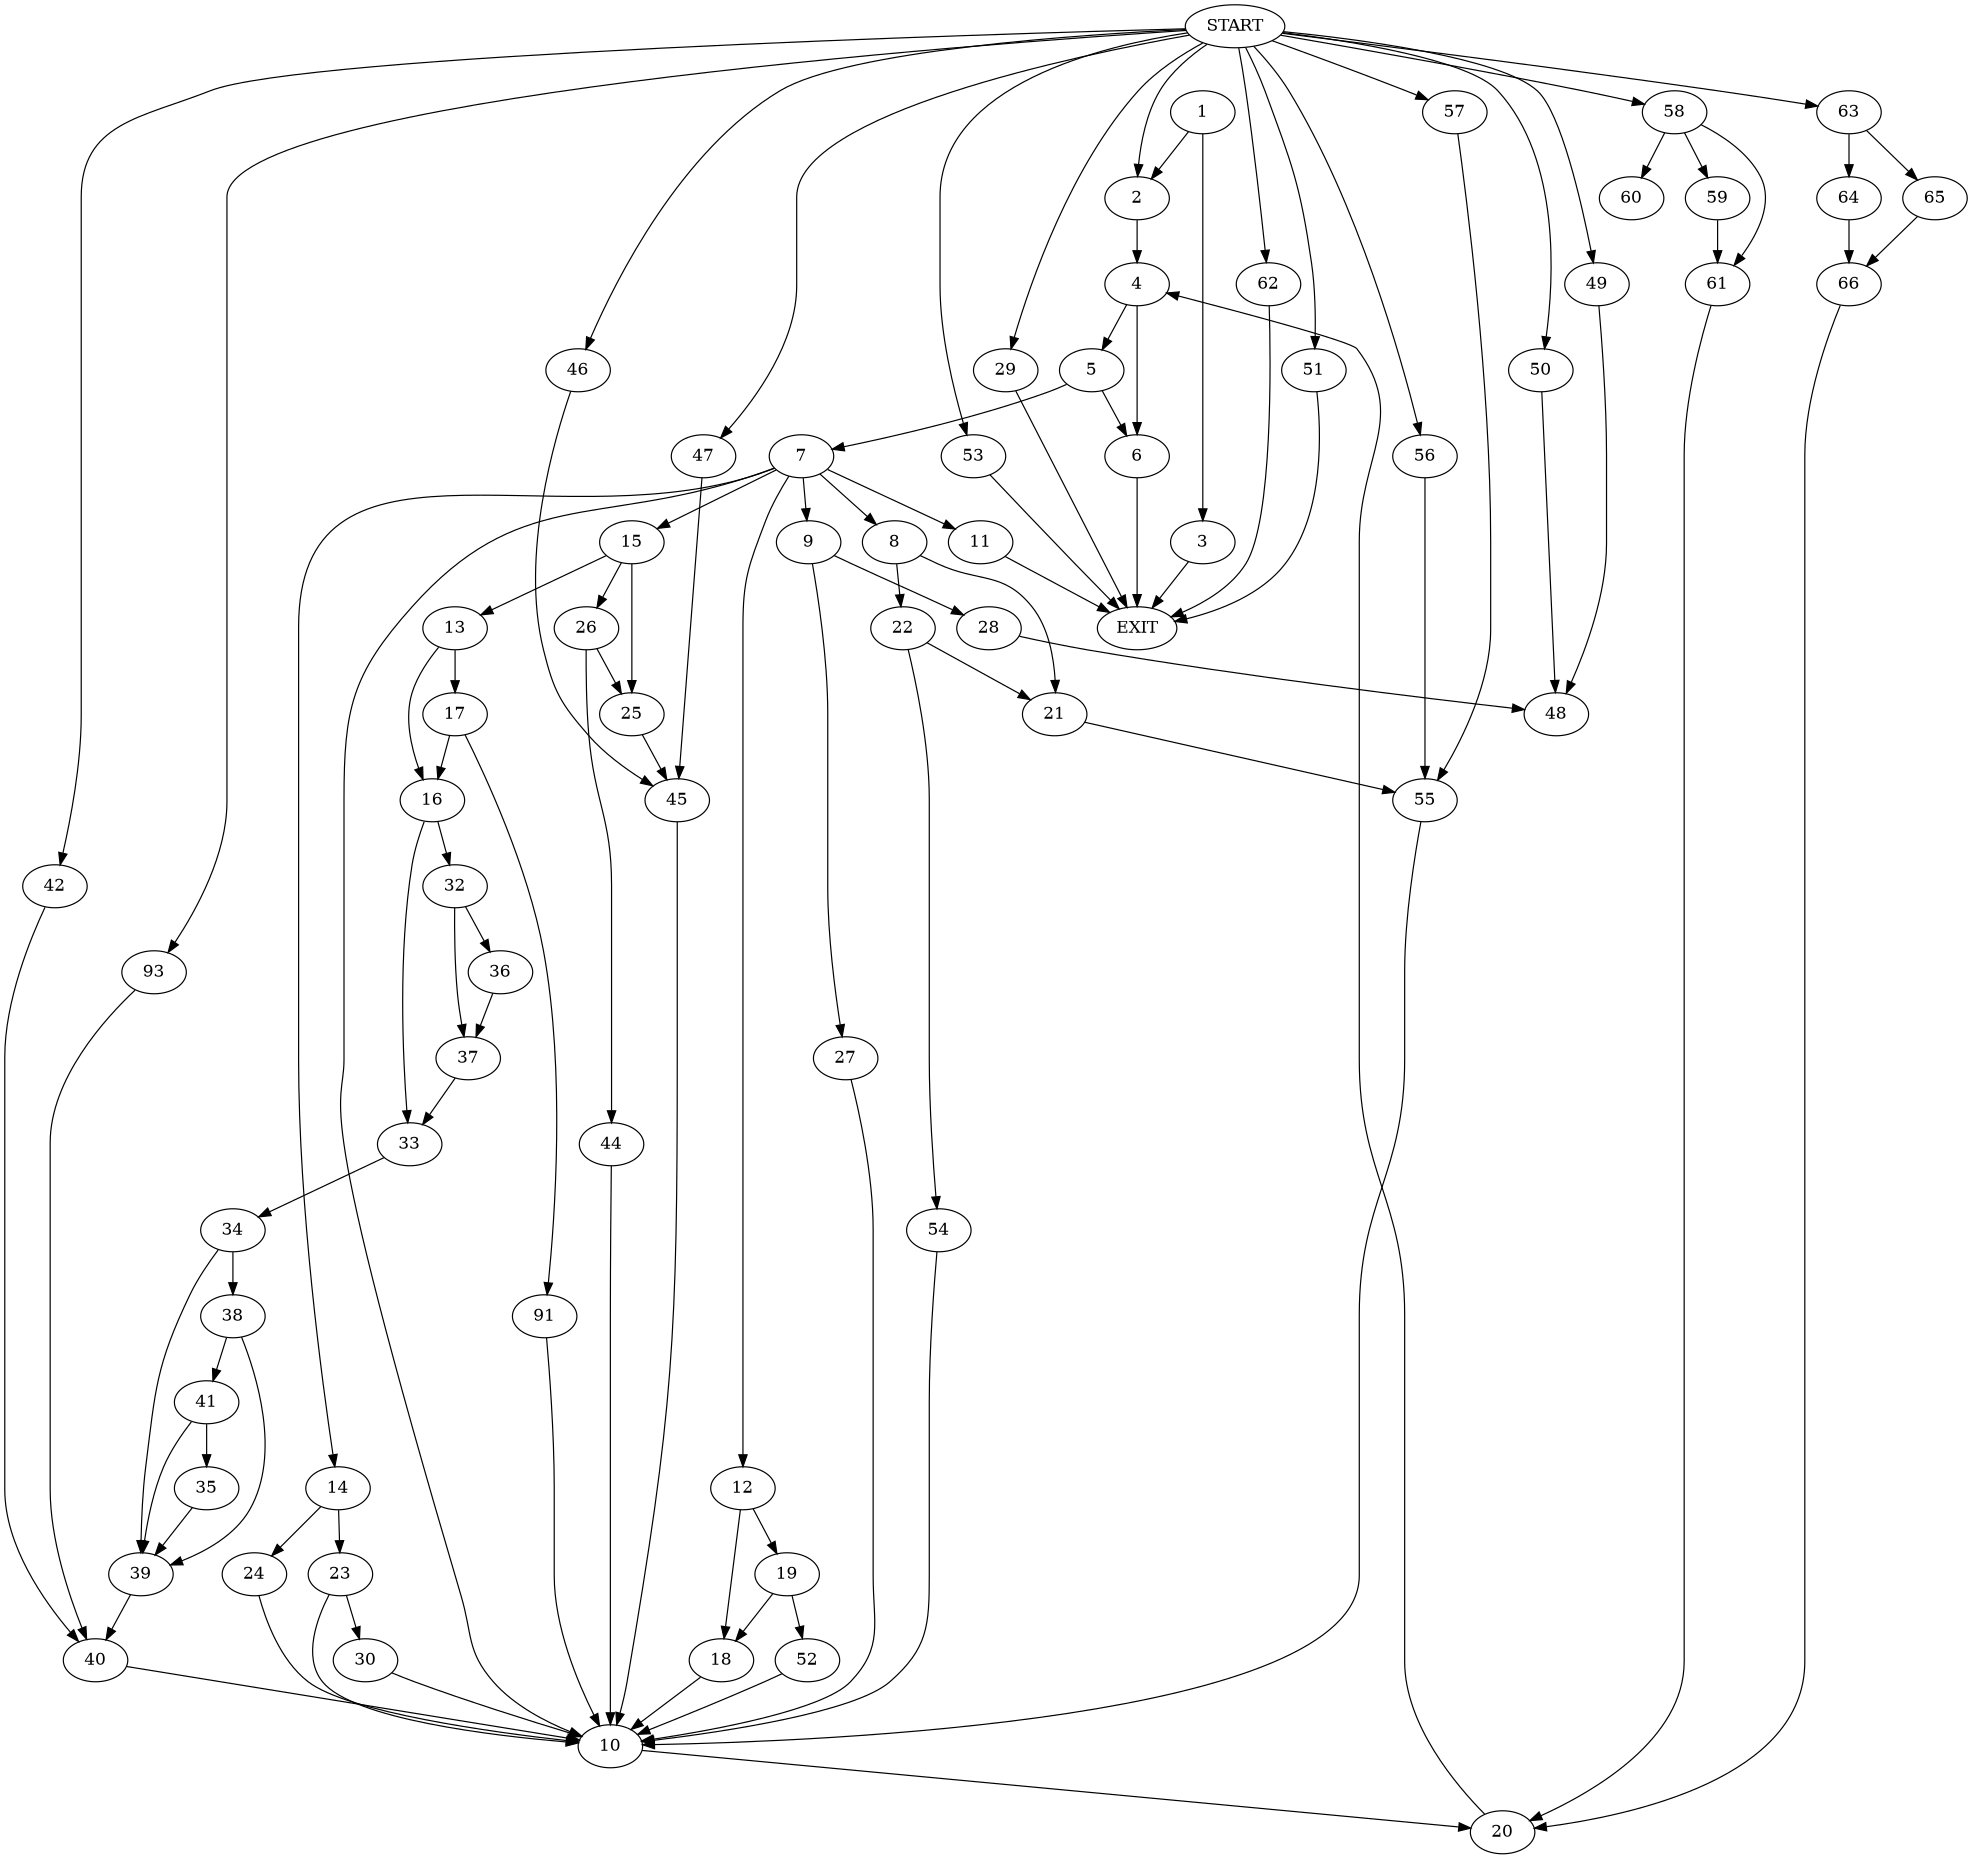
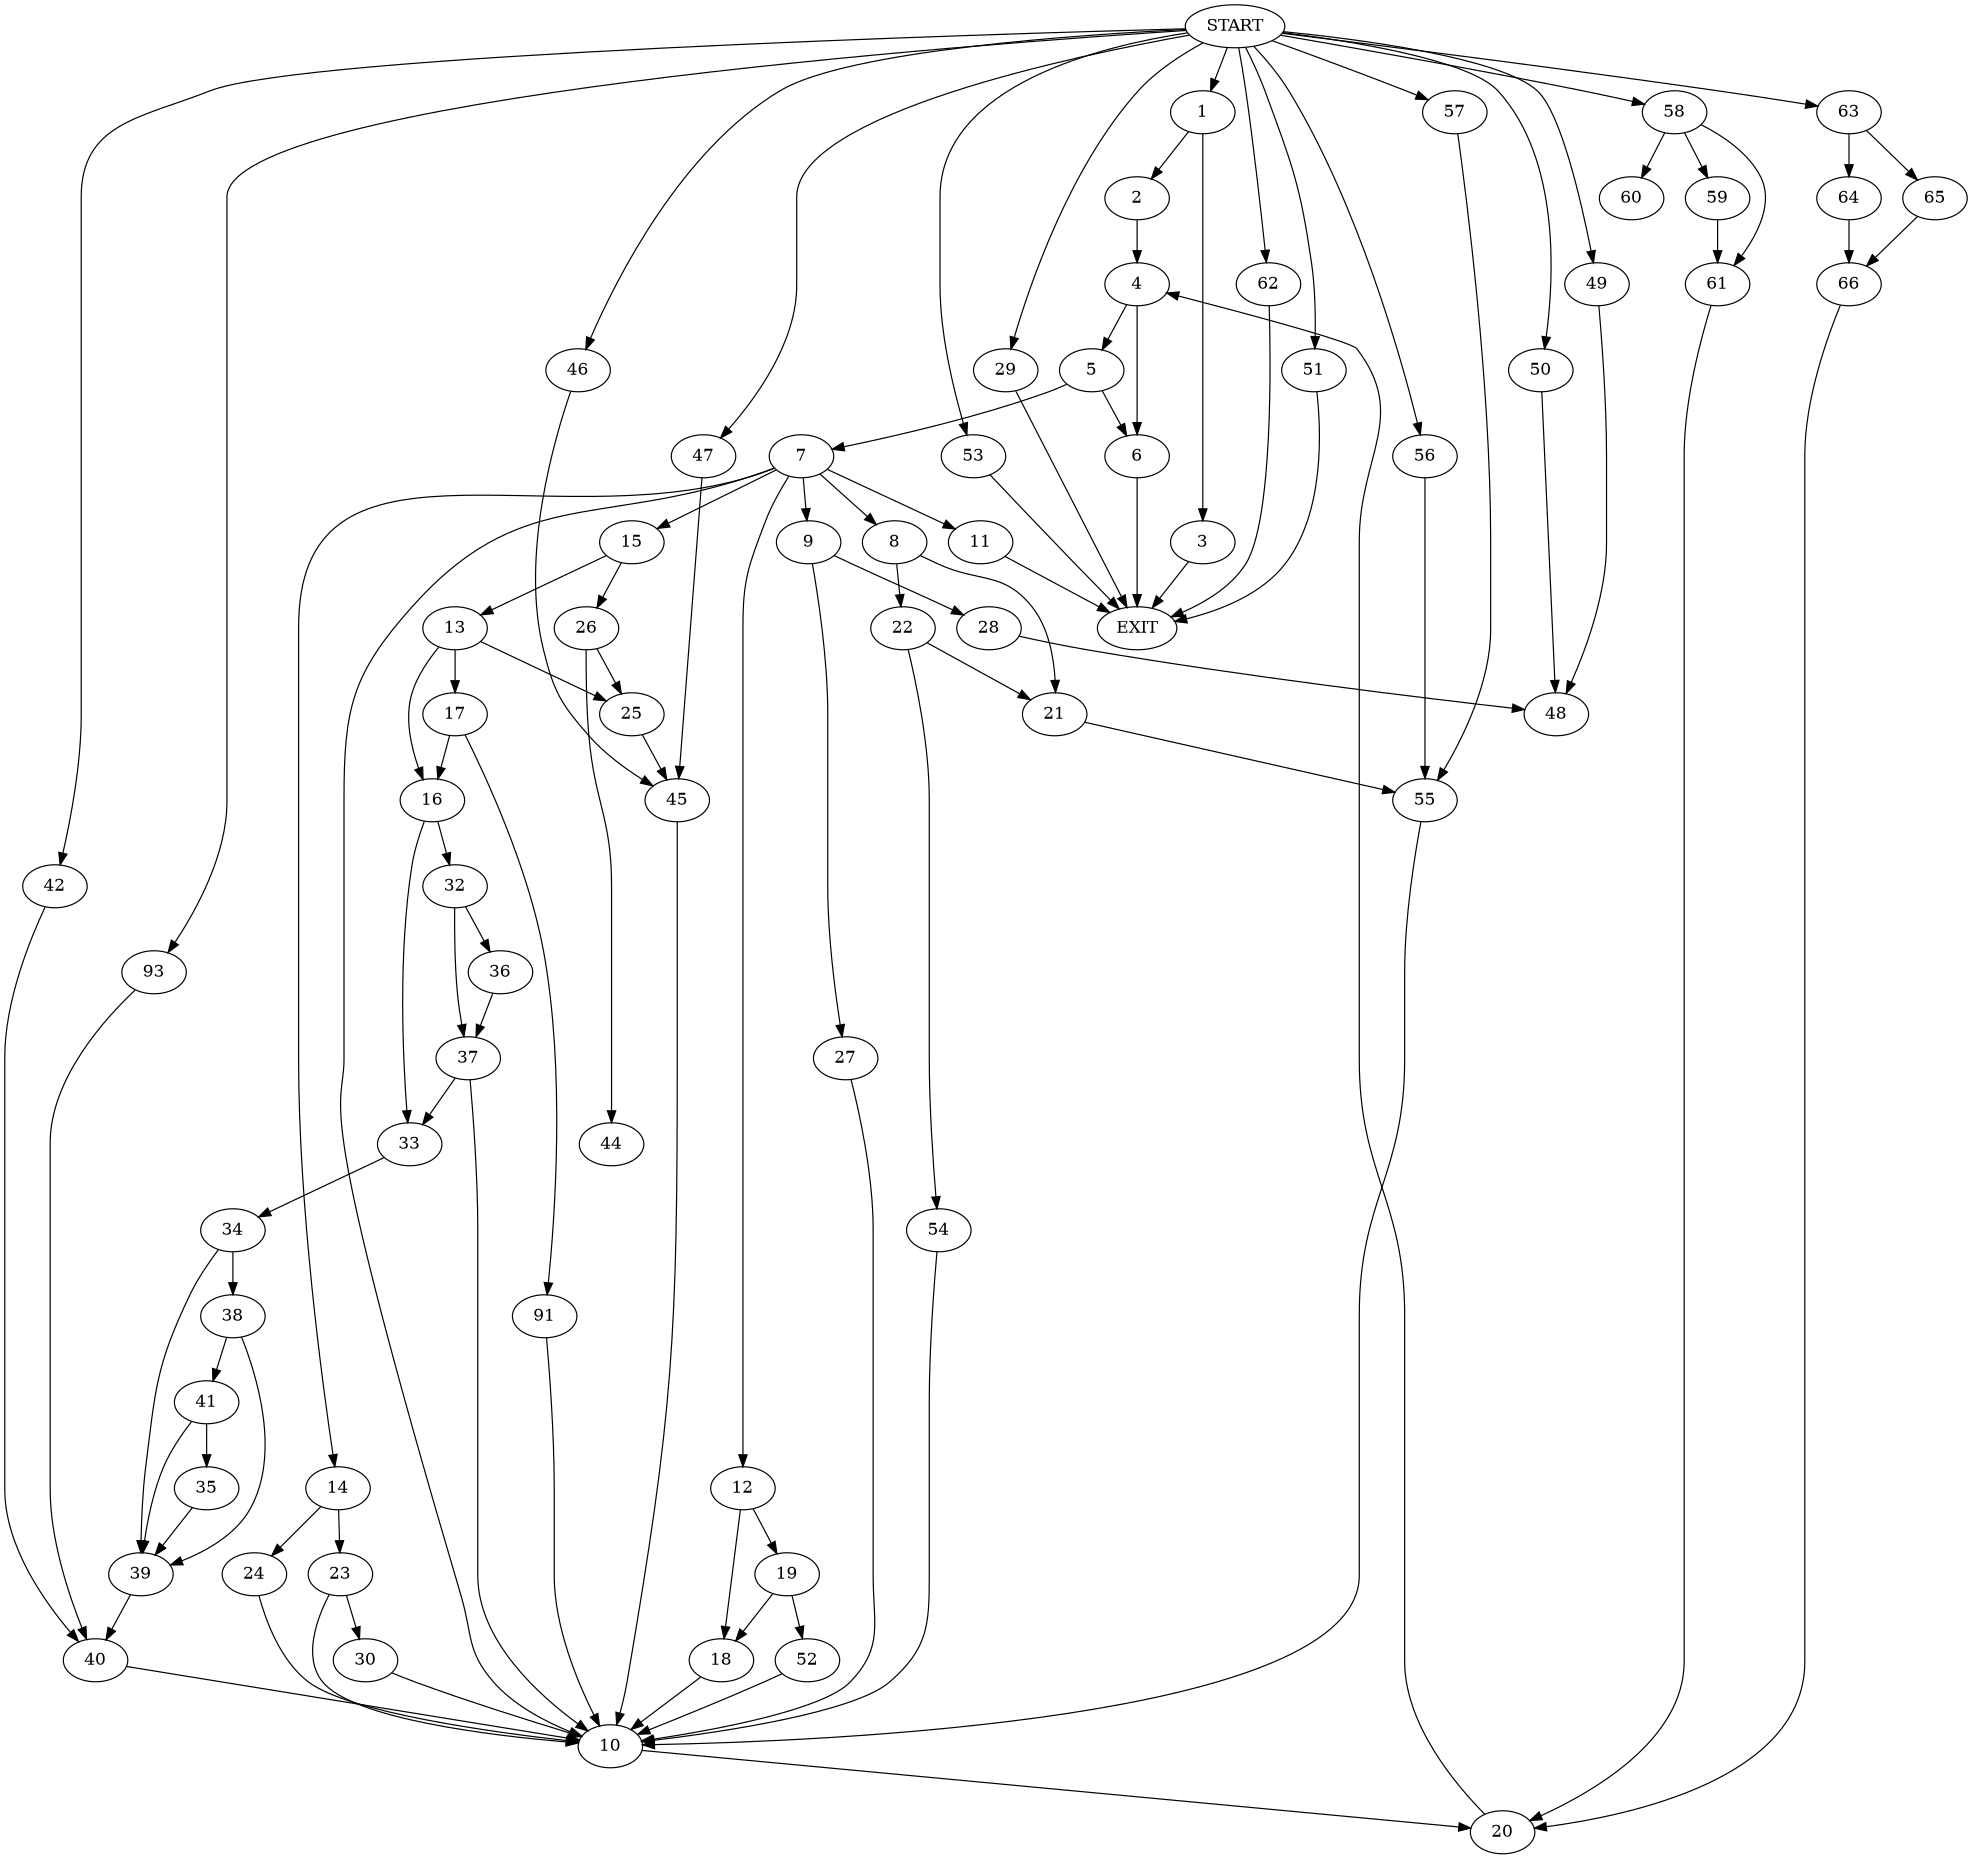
edge "START" -> "2": now "START" -> "1"
edge "15" -> "25": now "13" -> "25"
edge "44" -> "10": now "37" -> "10"
